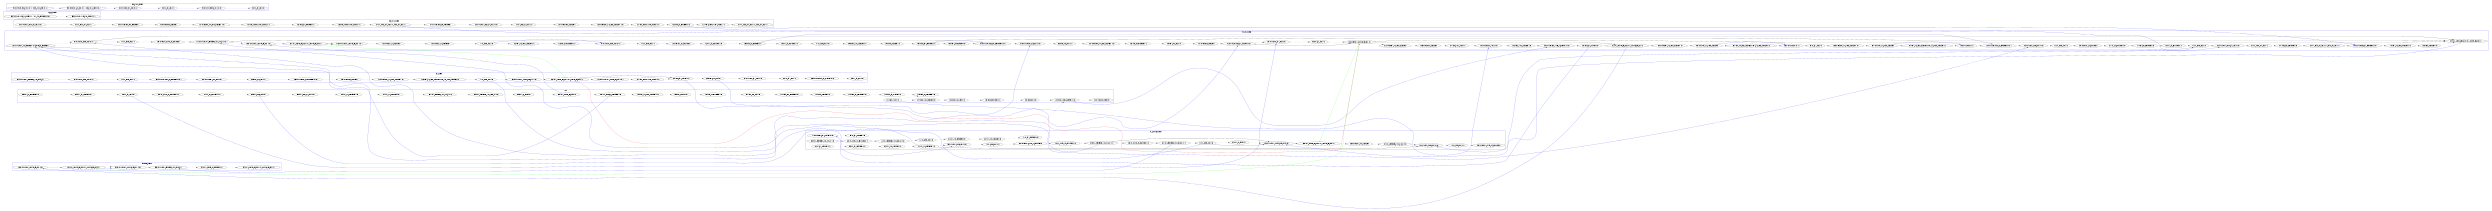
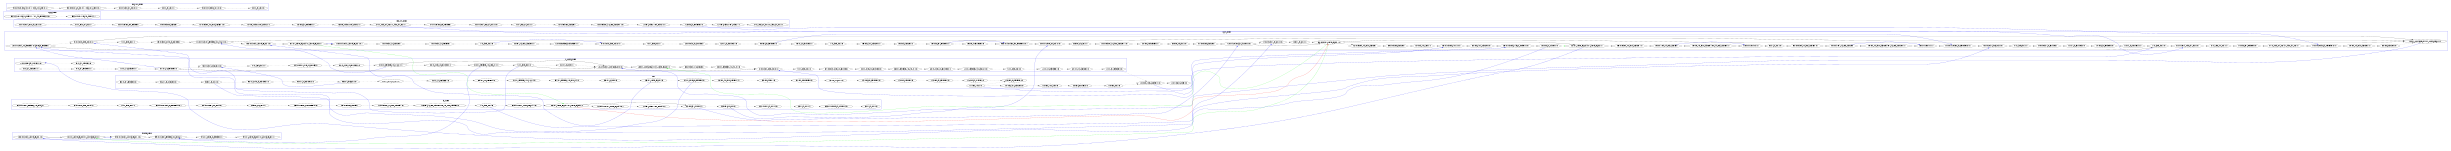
node "143: dev_disconnected = 1;": label "143: dev_disconnected = 1;" -> "143: disconnected_disconnected = 1;"
node "338: fw_driver_list_consistent = 0;": added
